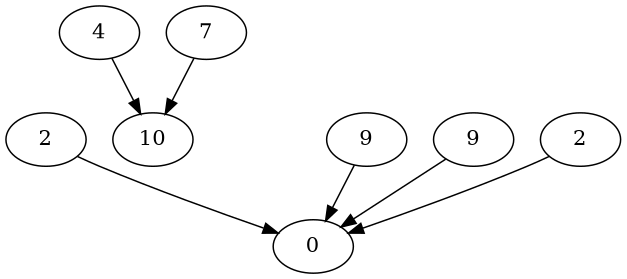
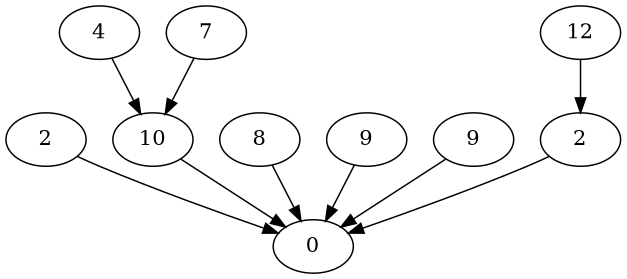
node "12": added
node "8": added
edge "10" -> "0": added
